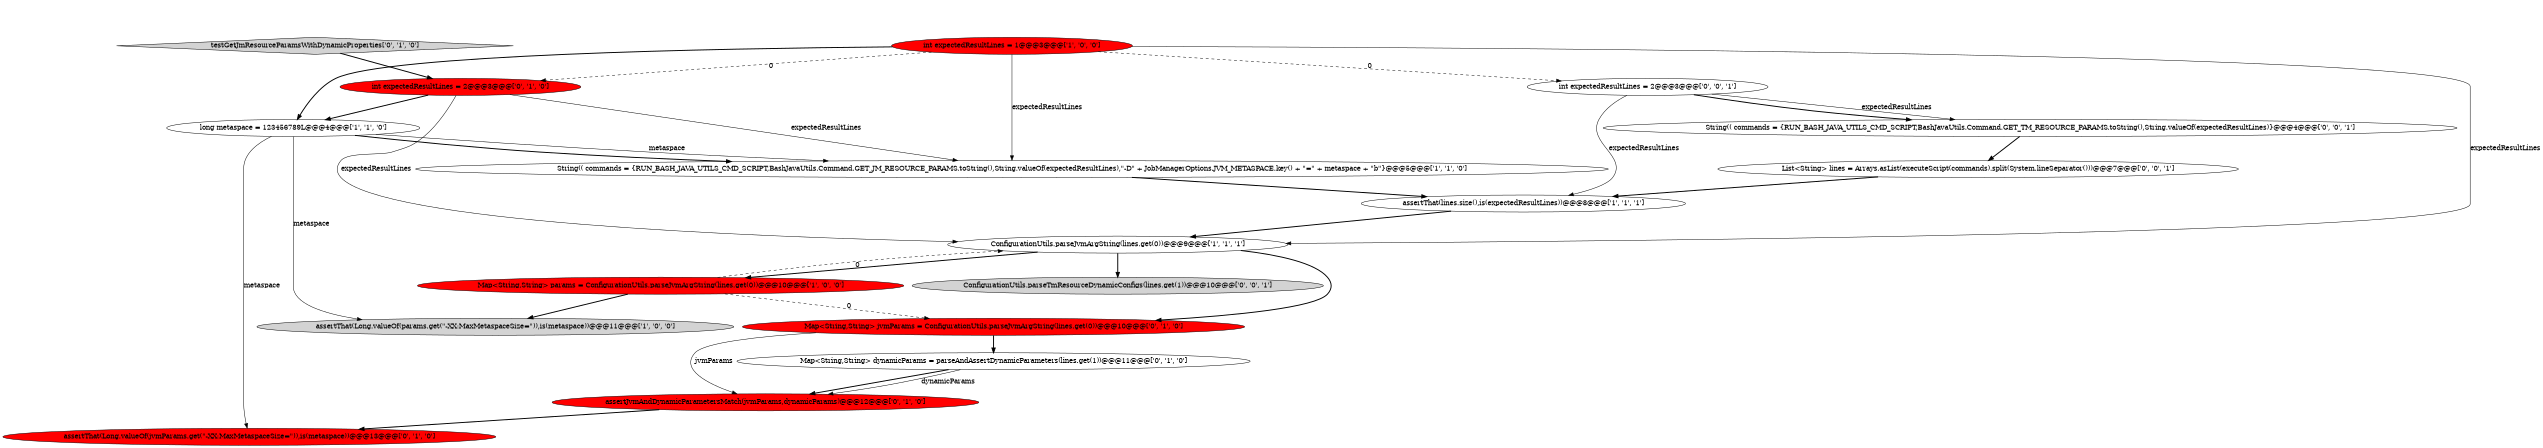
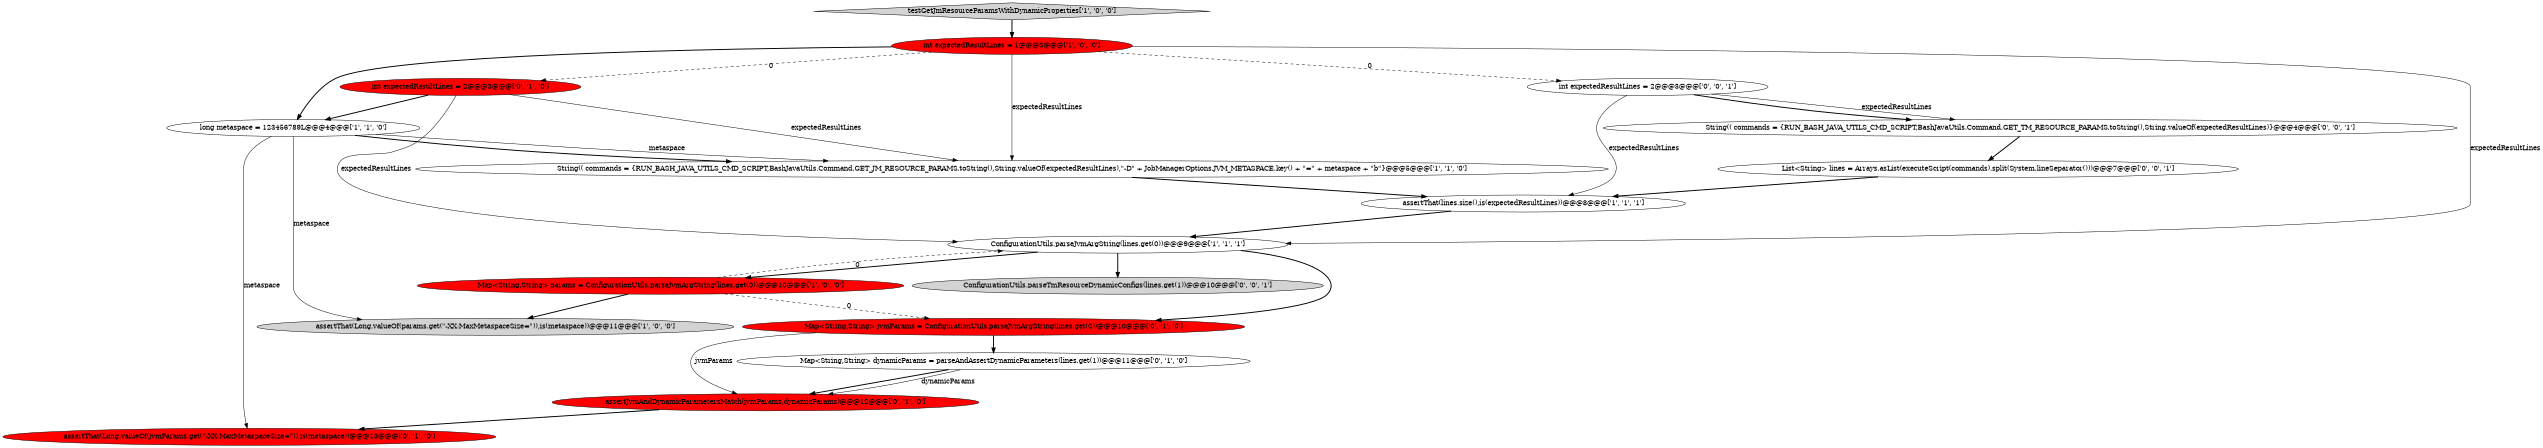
node "testGetJmResourceParamsWithDynamicProperties['1', '0', '0']": added
node "testGetJmResourceParamsWithDynamicProperties['0', '1', '0']": removed
